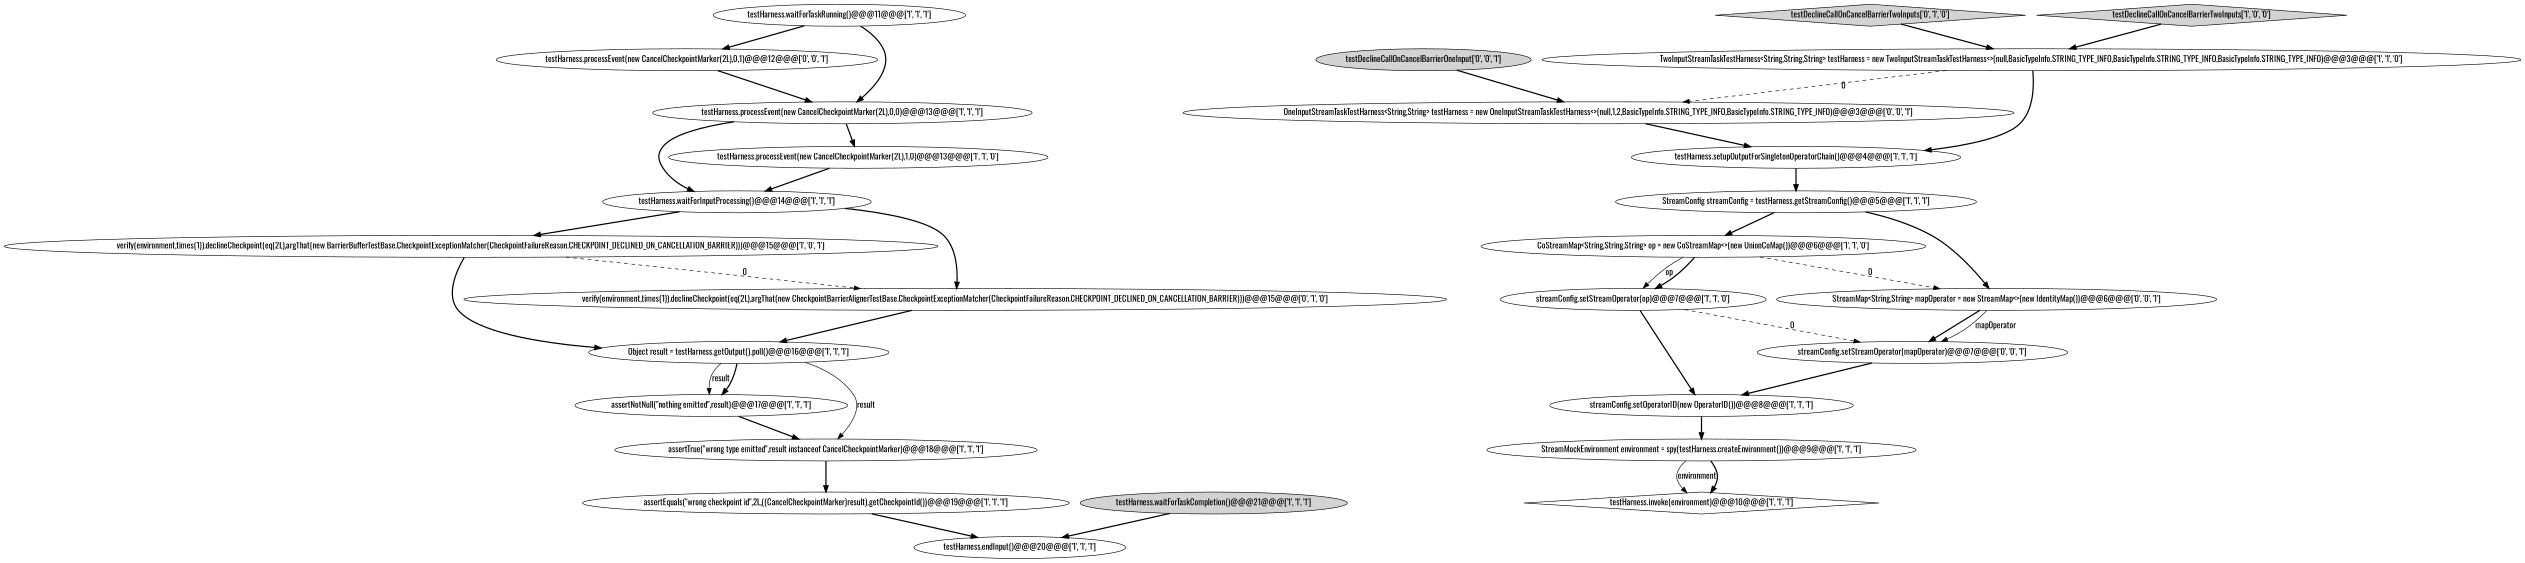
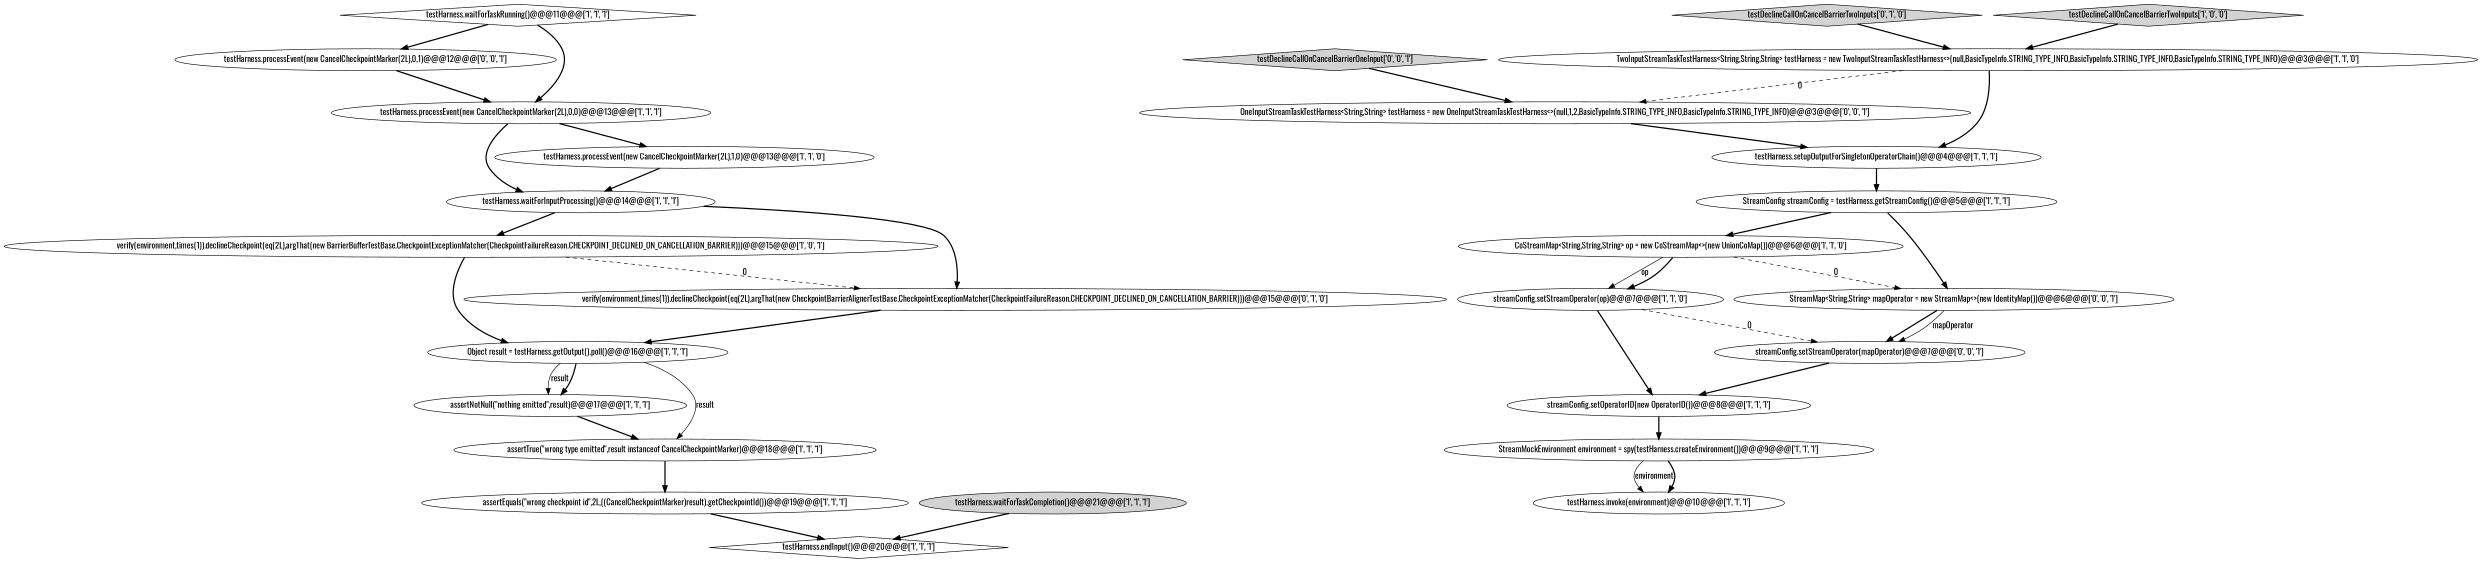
node "testHarness.waitForTaskRunning()@@@11@@@['1', '1', '1']": shape ellipse -> diamond
node "testDeclineCallOnCancelBarrierOneInput['0', '0', '1']": shape ellipse -> diamond
node "testHarness.invoke(environment)@@@10@@@['1', '1', '1']": shape diamond -> ellipse
node "testHarness.endInput()@@@20@@@['1', '1', '1']": shape ellipse -> diamond
